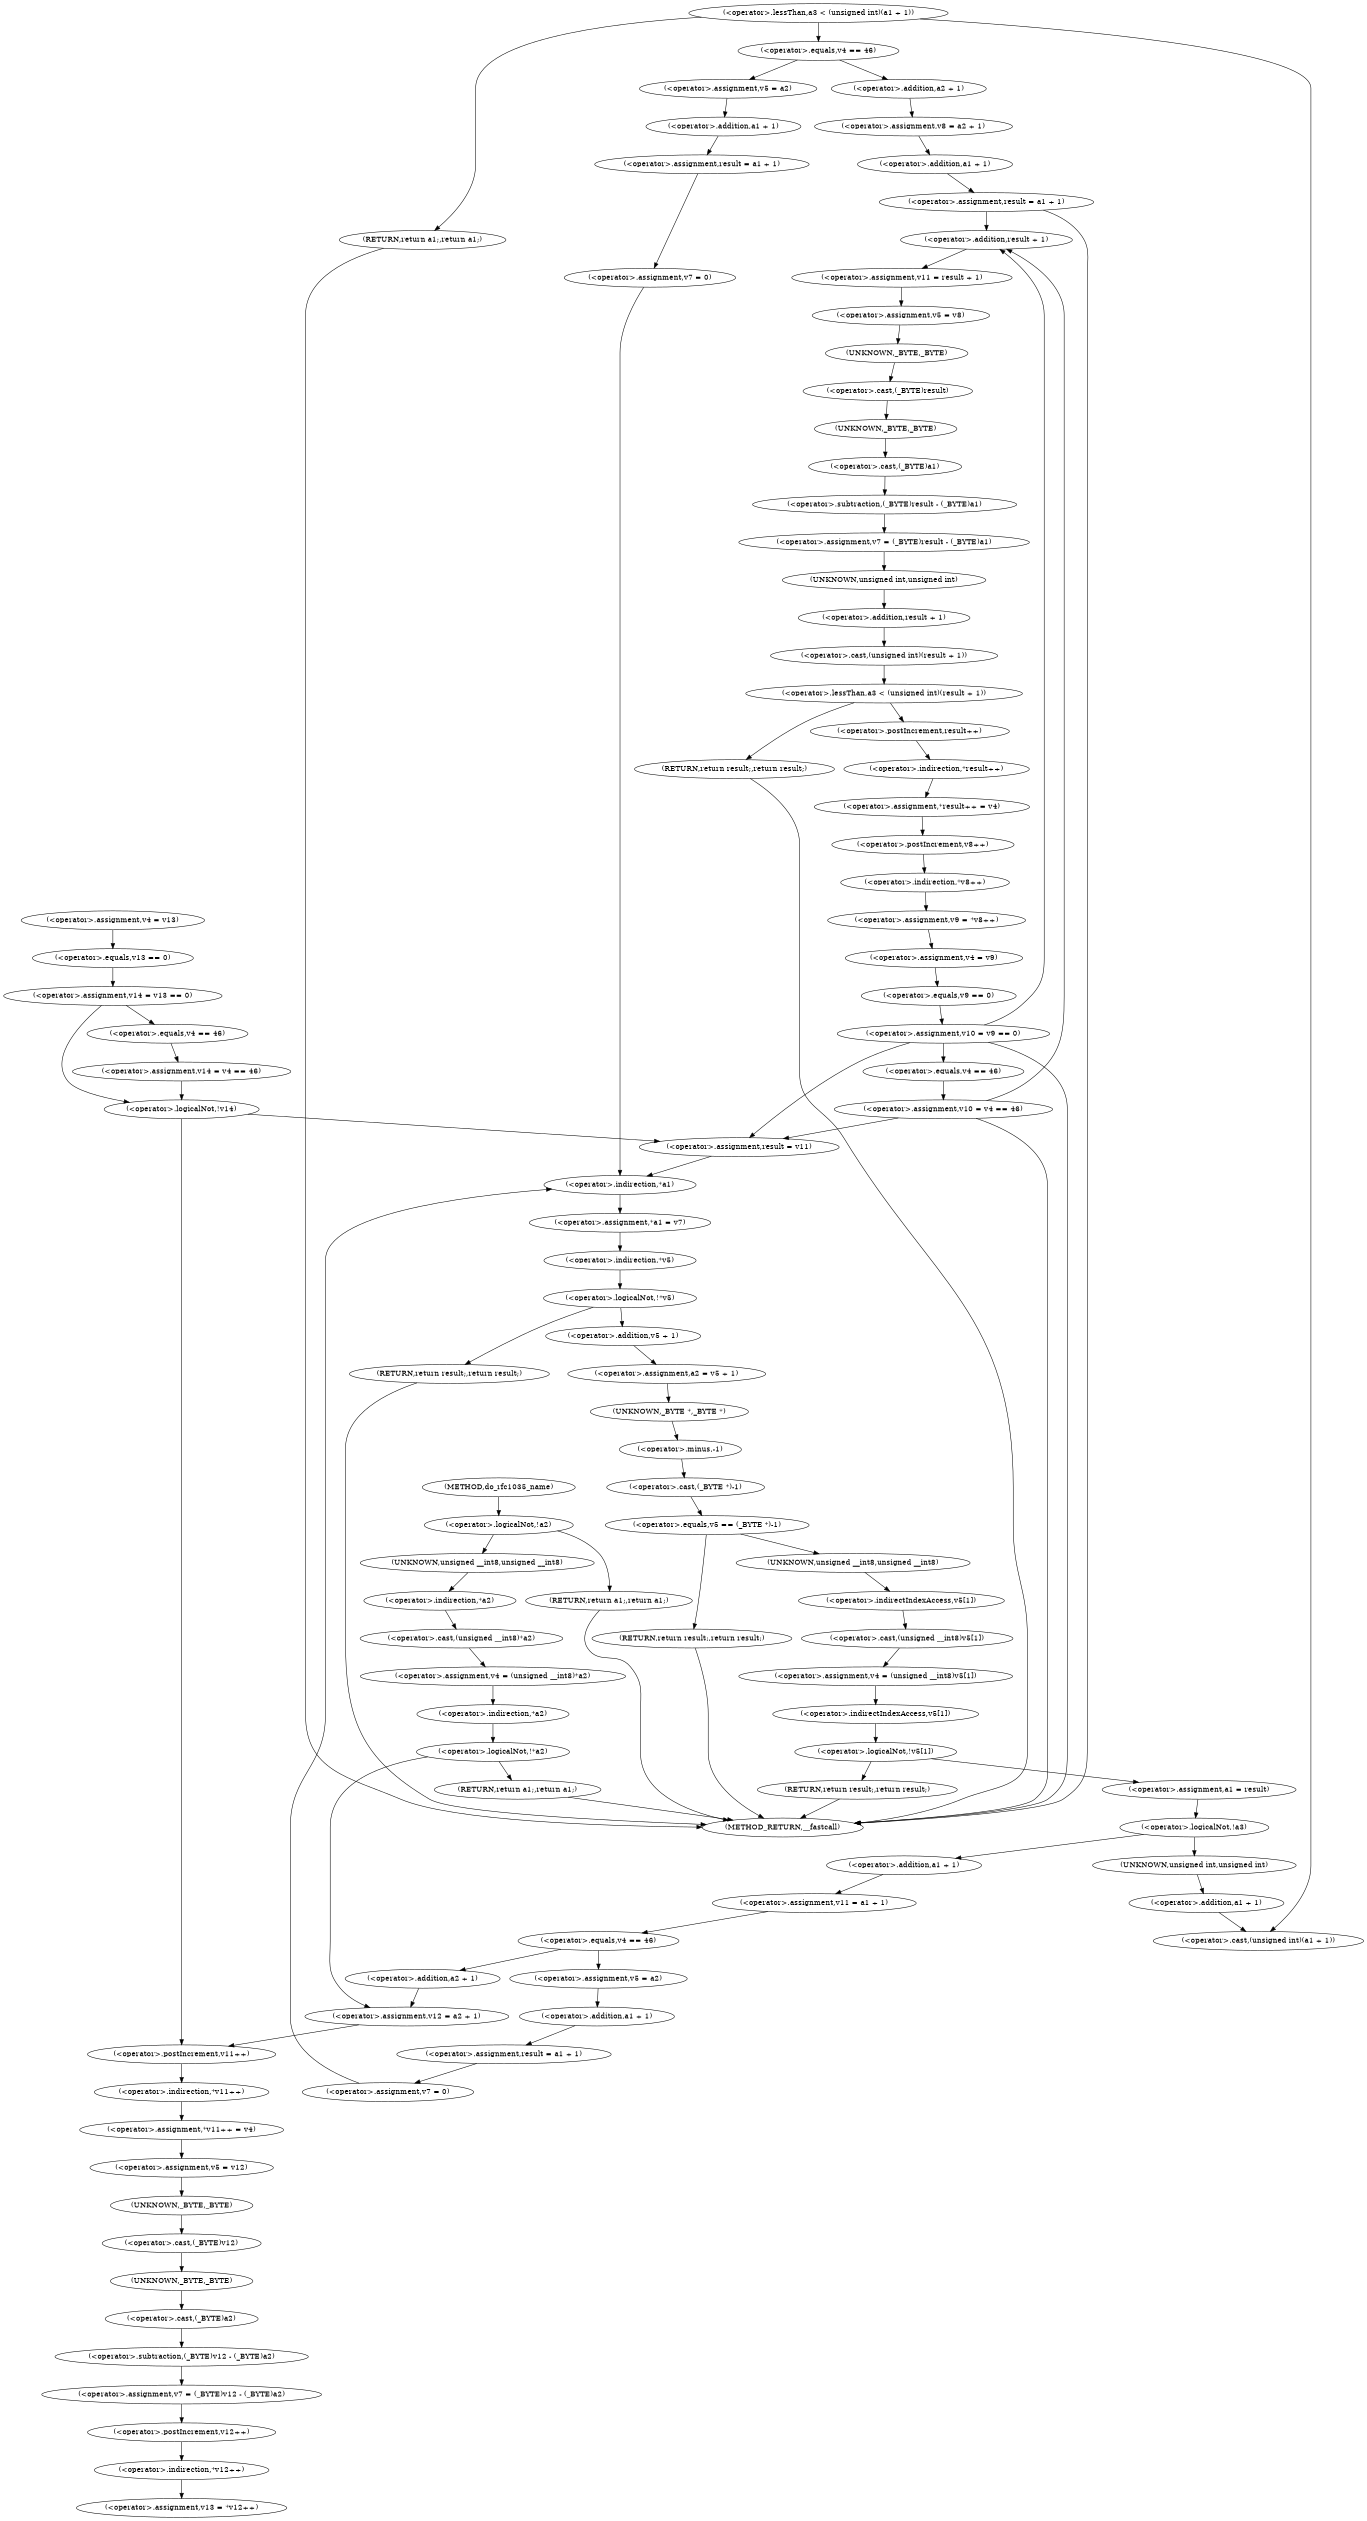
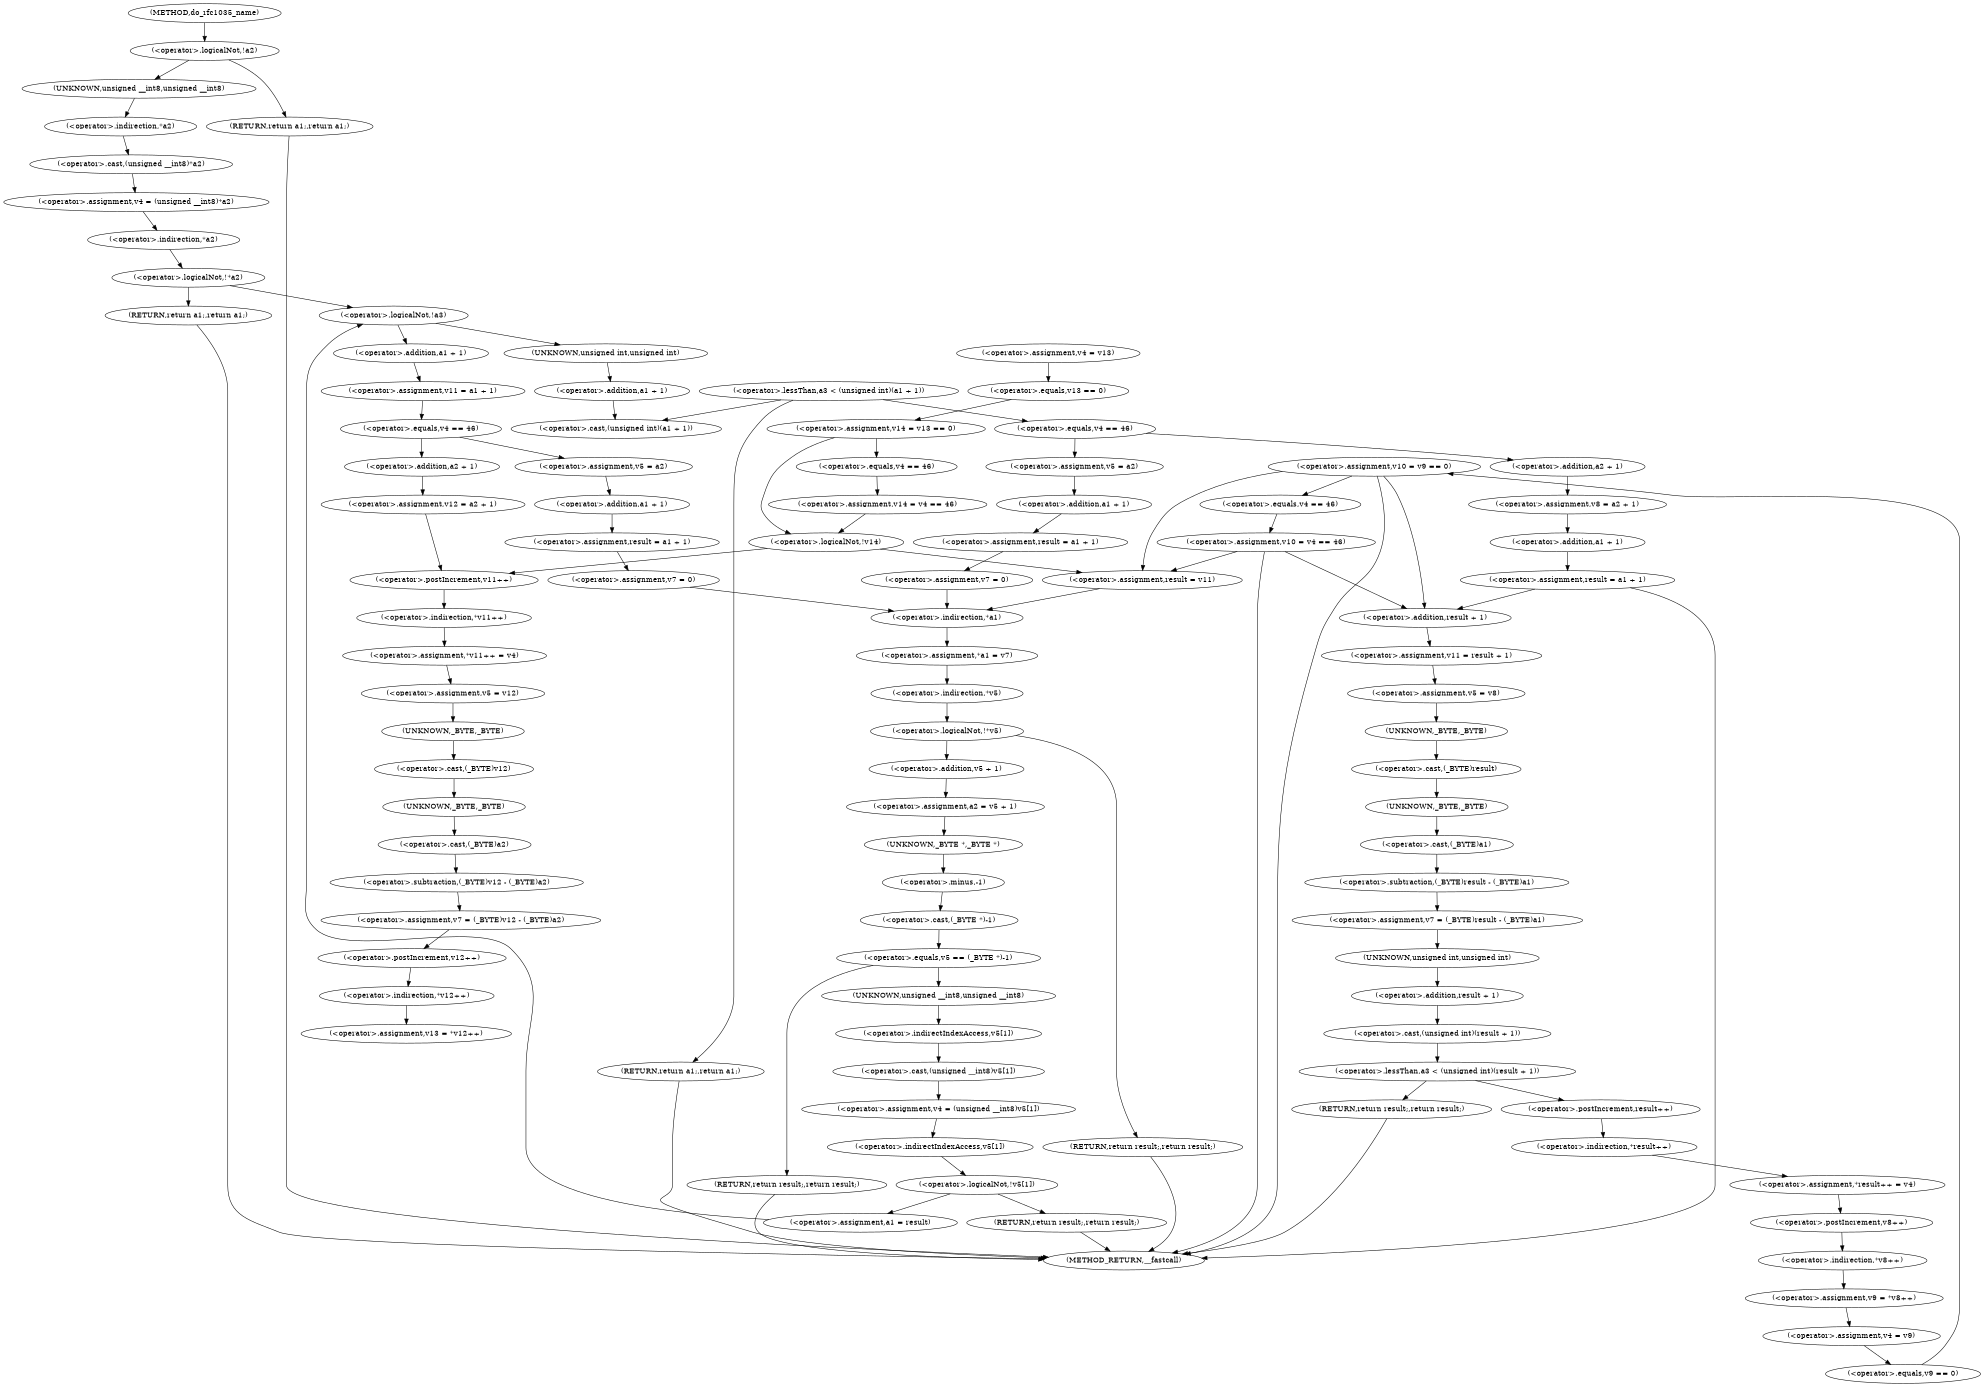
edge "(<operator>.logicalNot,!*a2)" -> "(<operator>.assignment,v12 = a2 + 1)": now "(<operator>.logicalNot,!*a2)" -> "(<operator>.logicalNot,!a3)"
